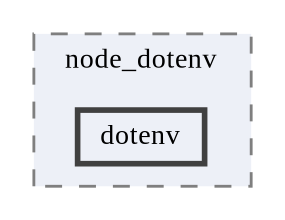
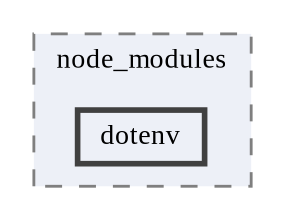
cluster "node_dotenv": label "node_dotenv" -> "node_modules"
